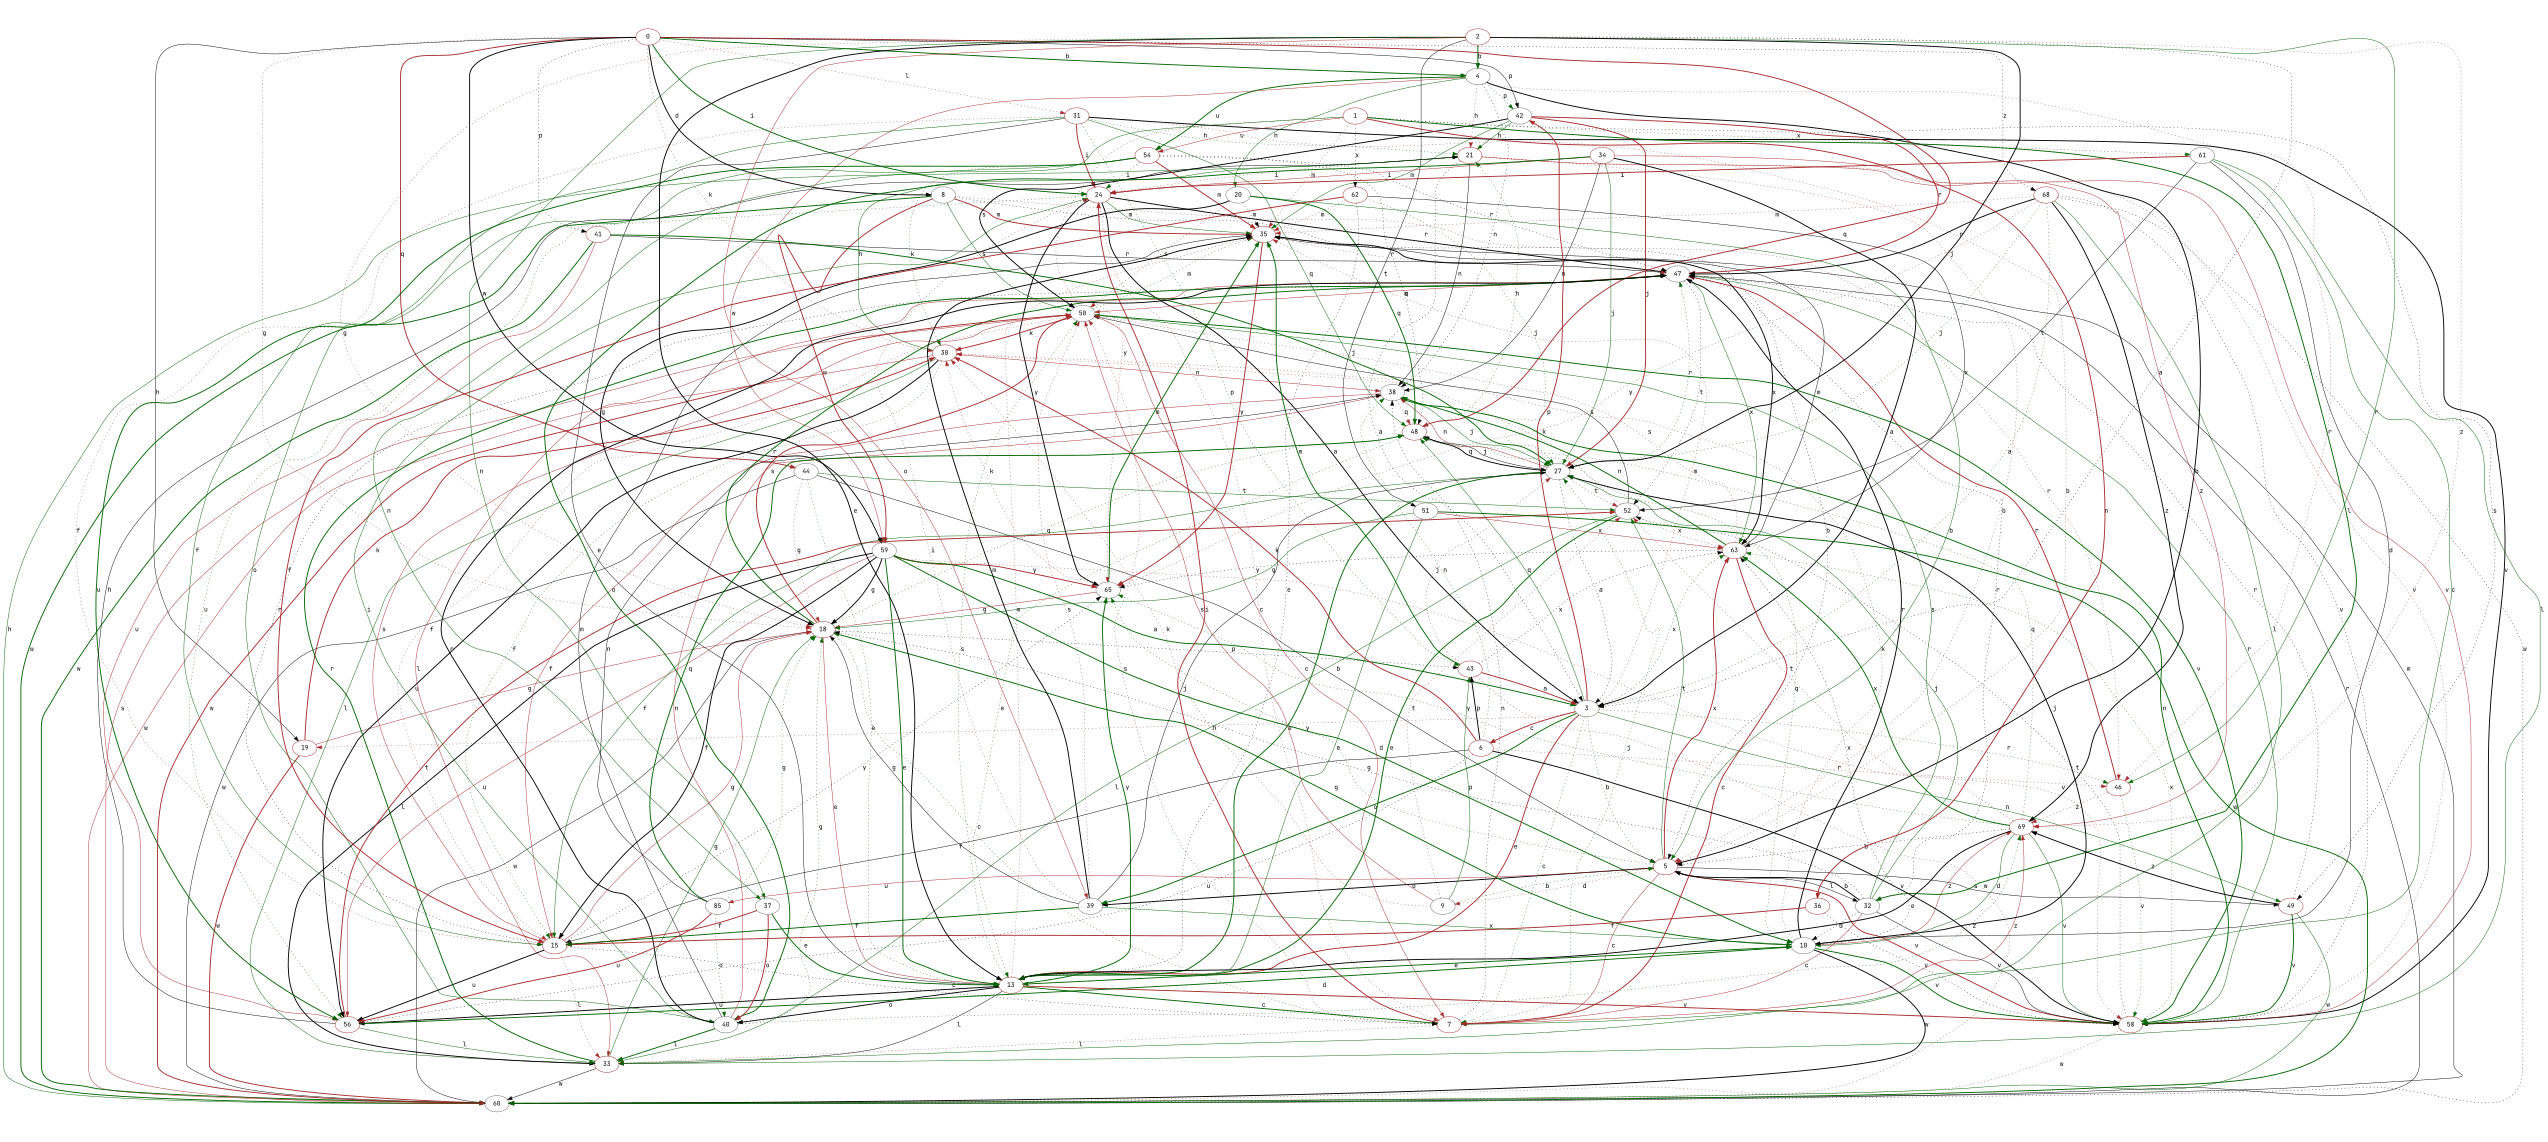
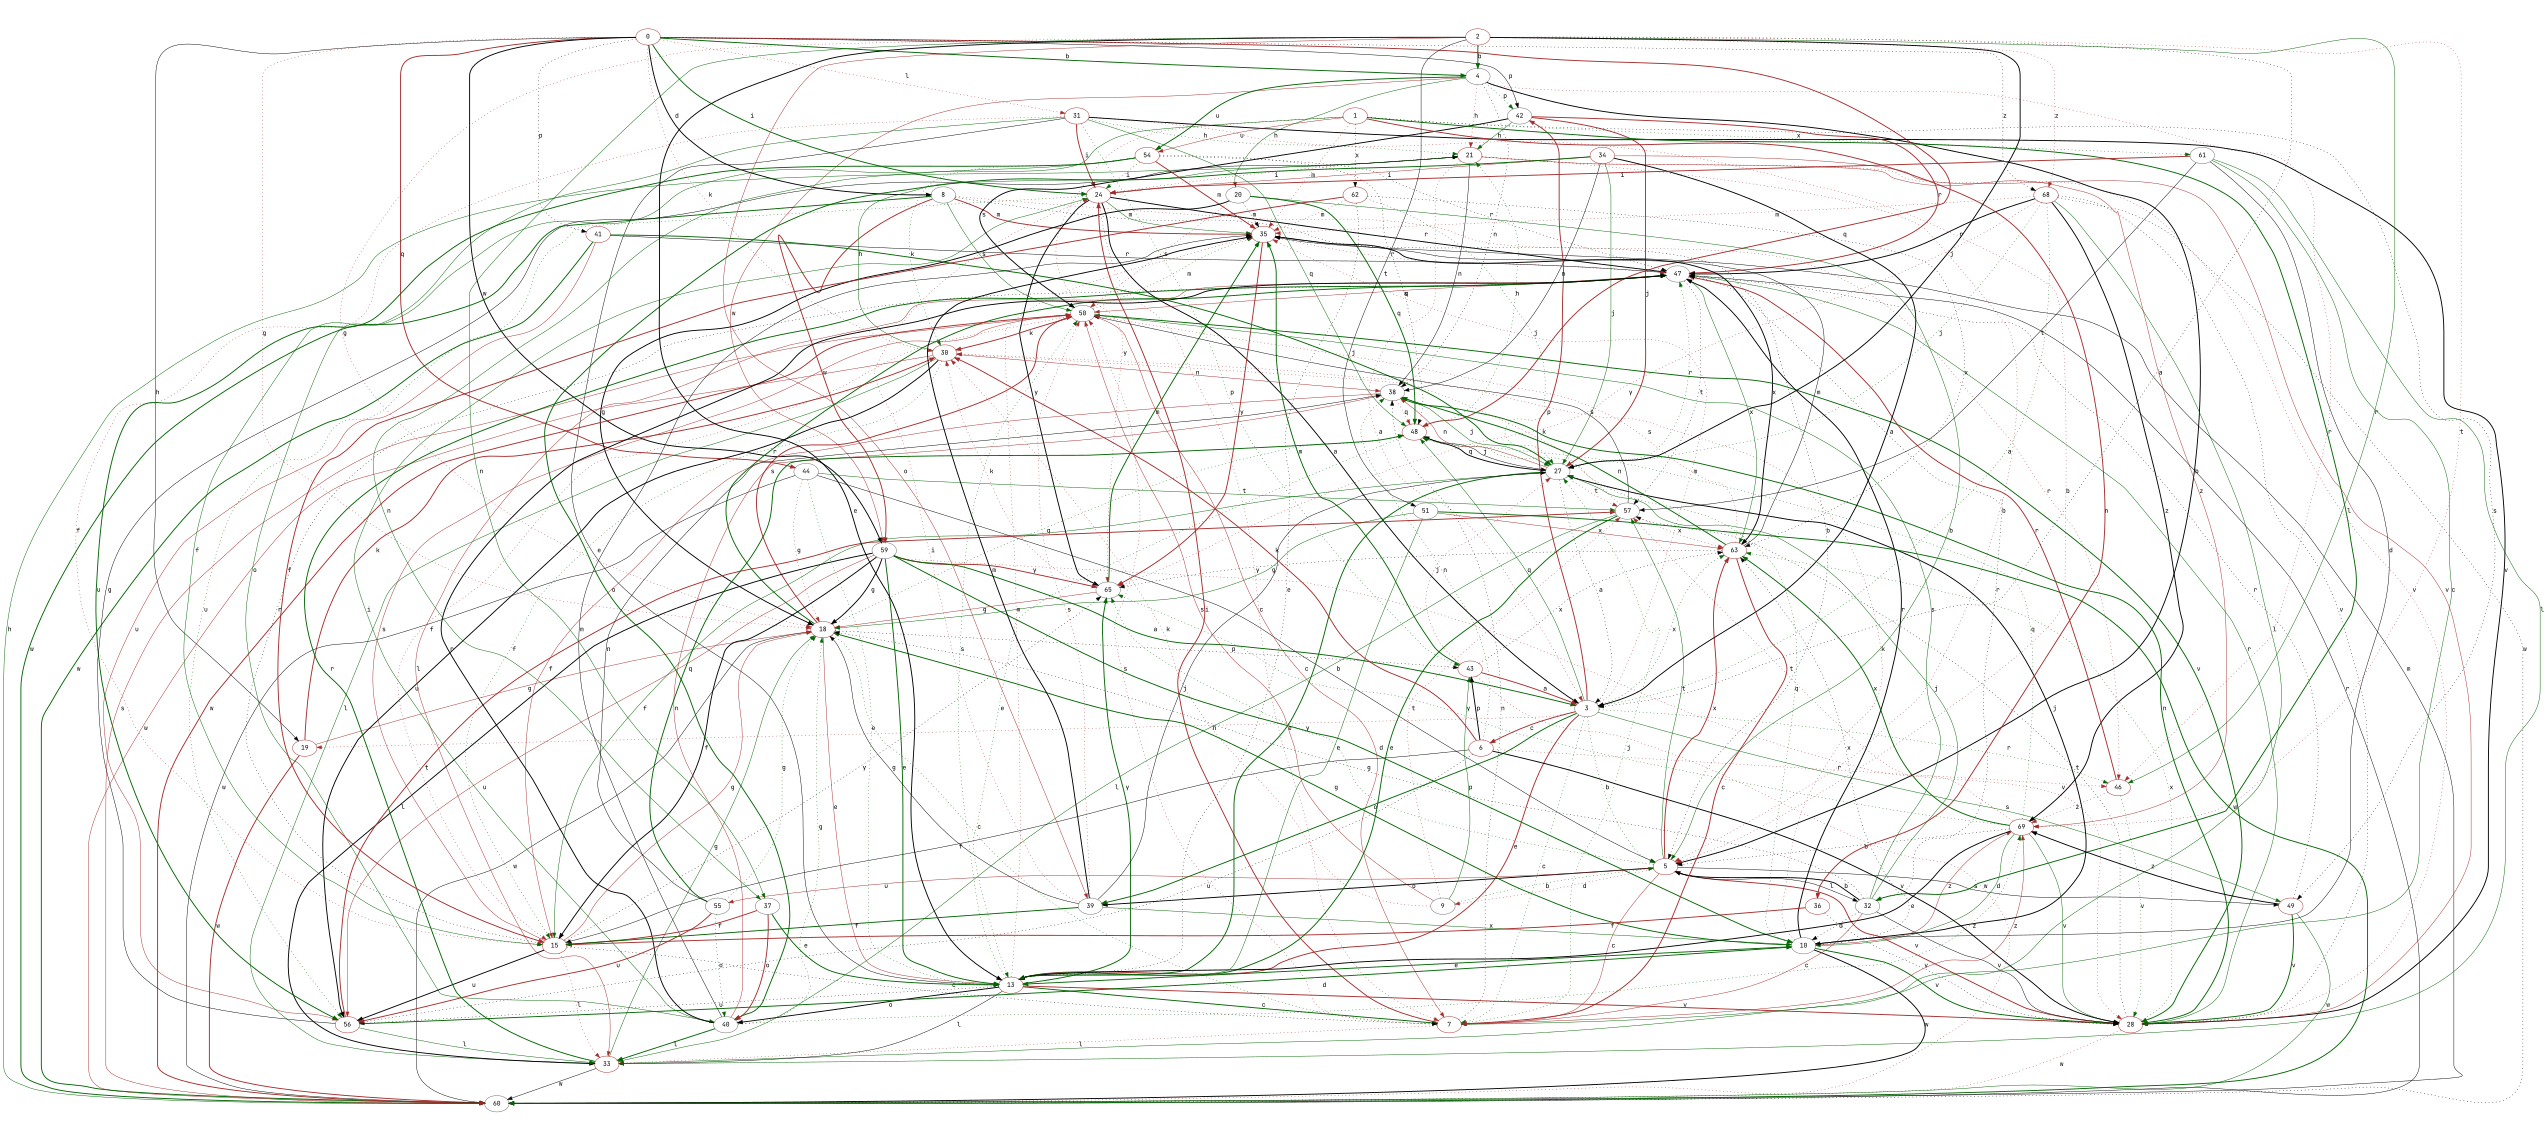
edge "2" -> "68": added, label "z"
edge "42" -> "35": removed, label "m"
edge "62" -> "63": style solid -> dotted
edge "21" -> "3": color black -> brown
edge "2" -> "69": label "z" -> "t"
node "52": label "52" -> "57"
edge "56" -> "21": label "h" -> "g"
edge "3" -> "49": label "n" -> "s"
node "85": label "85" -> "55"
edge "13" -> "56": style bold -> dotted
node "58": label "58" -> "28"
